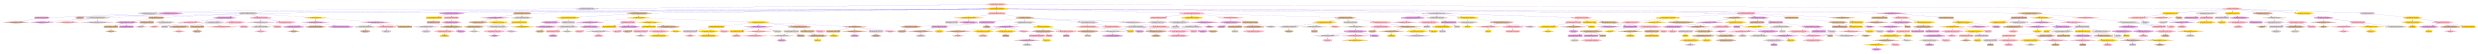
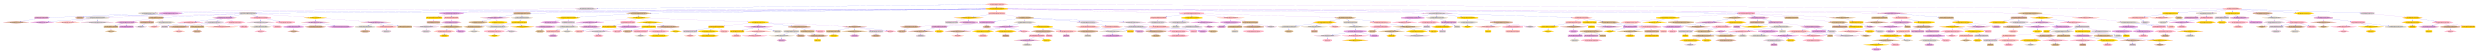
node "Load2968186": fillcolor plum -> gold
